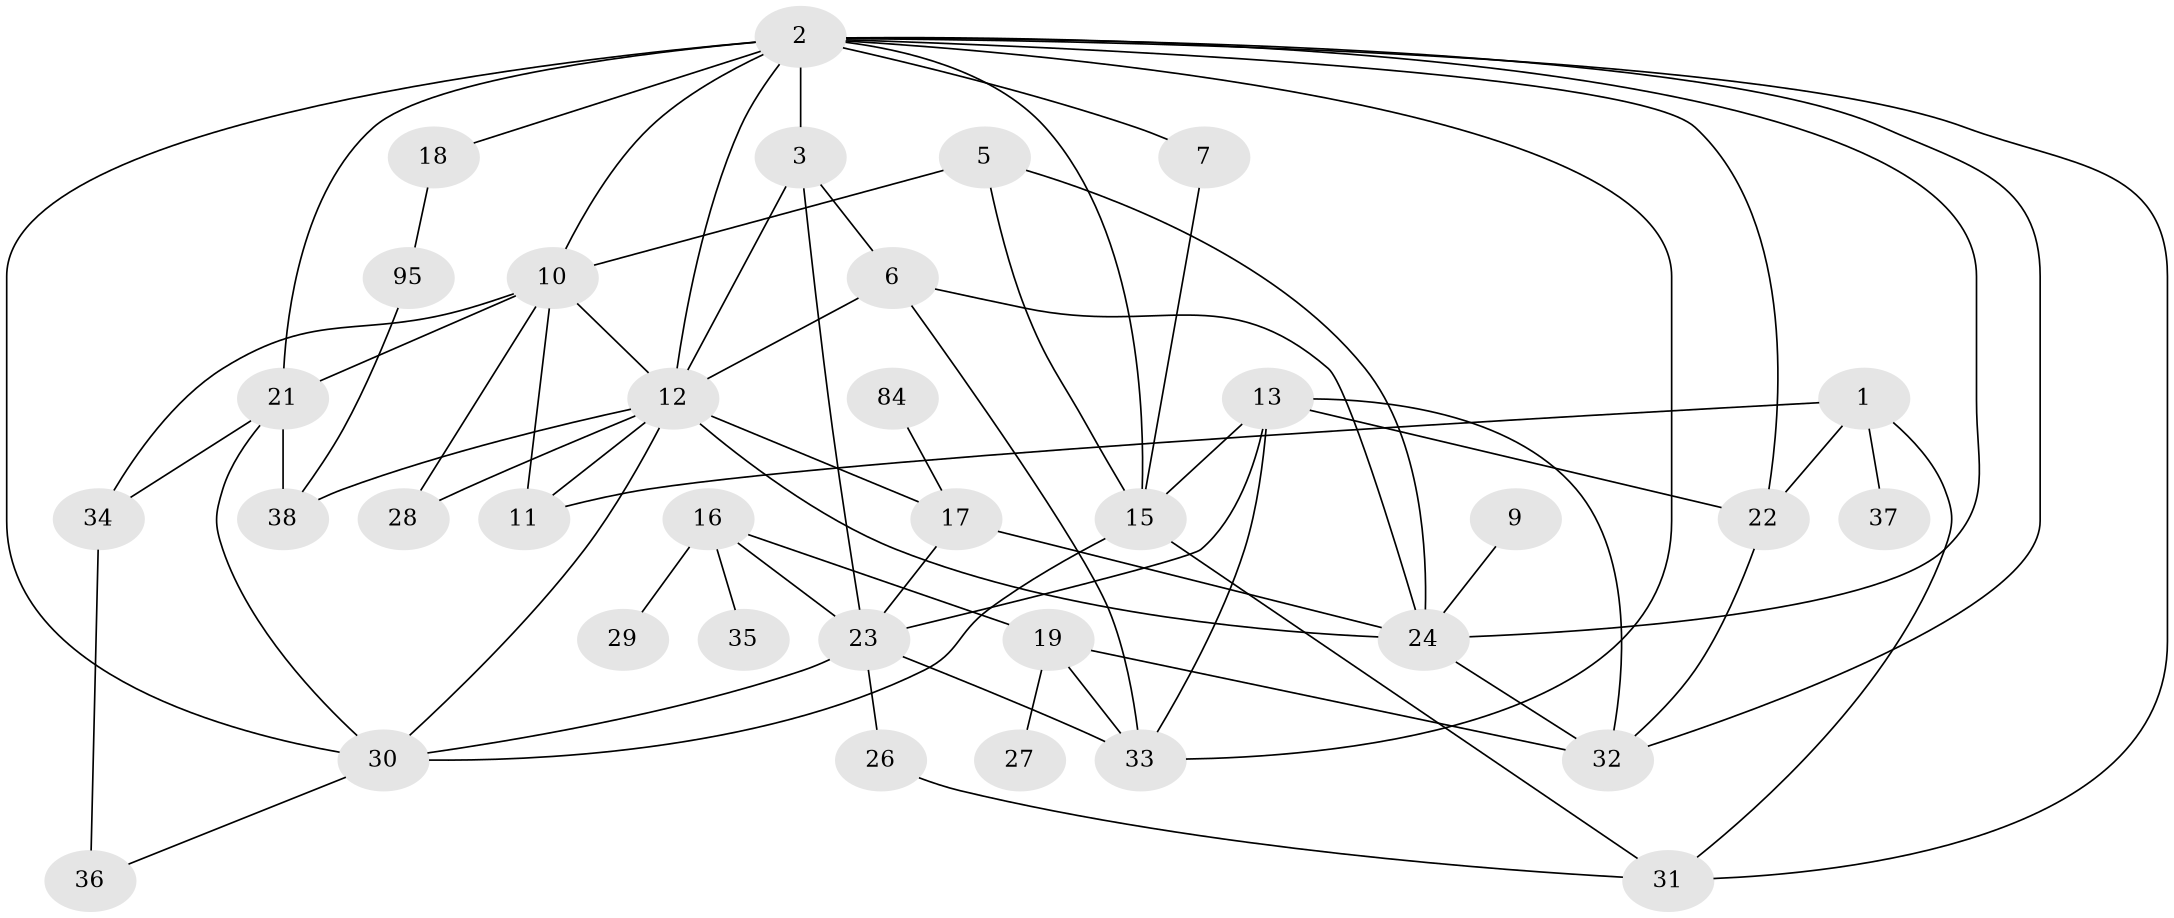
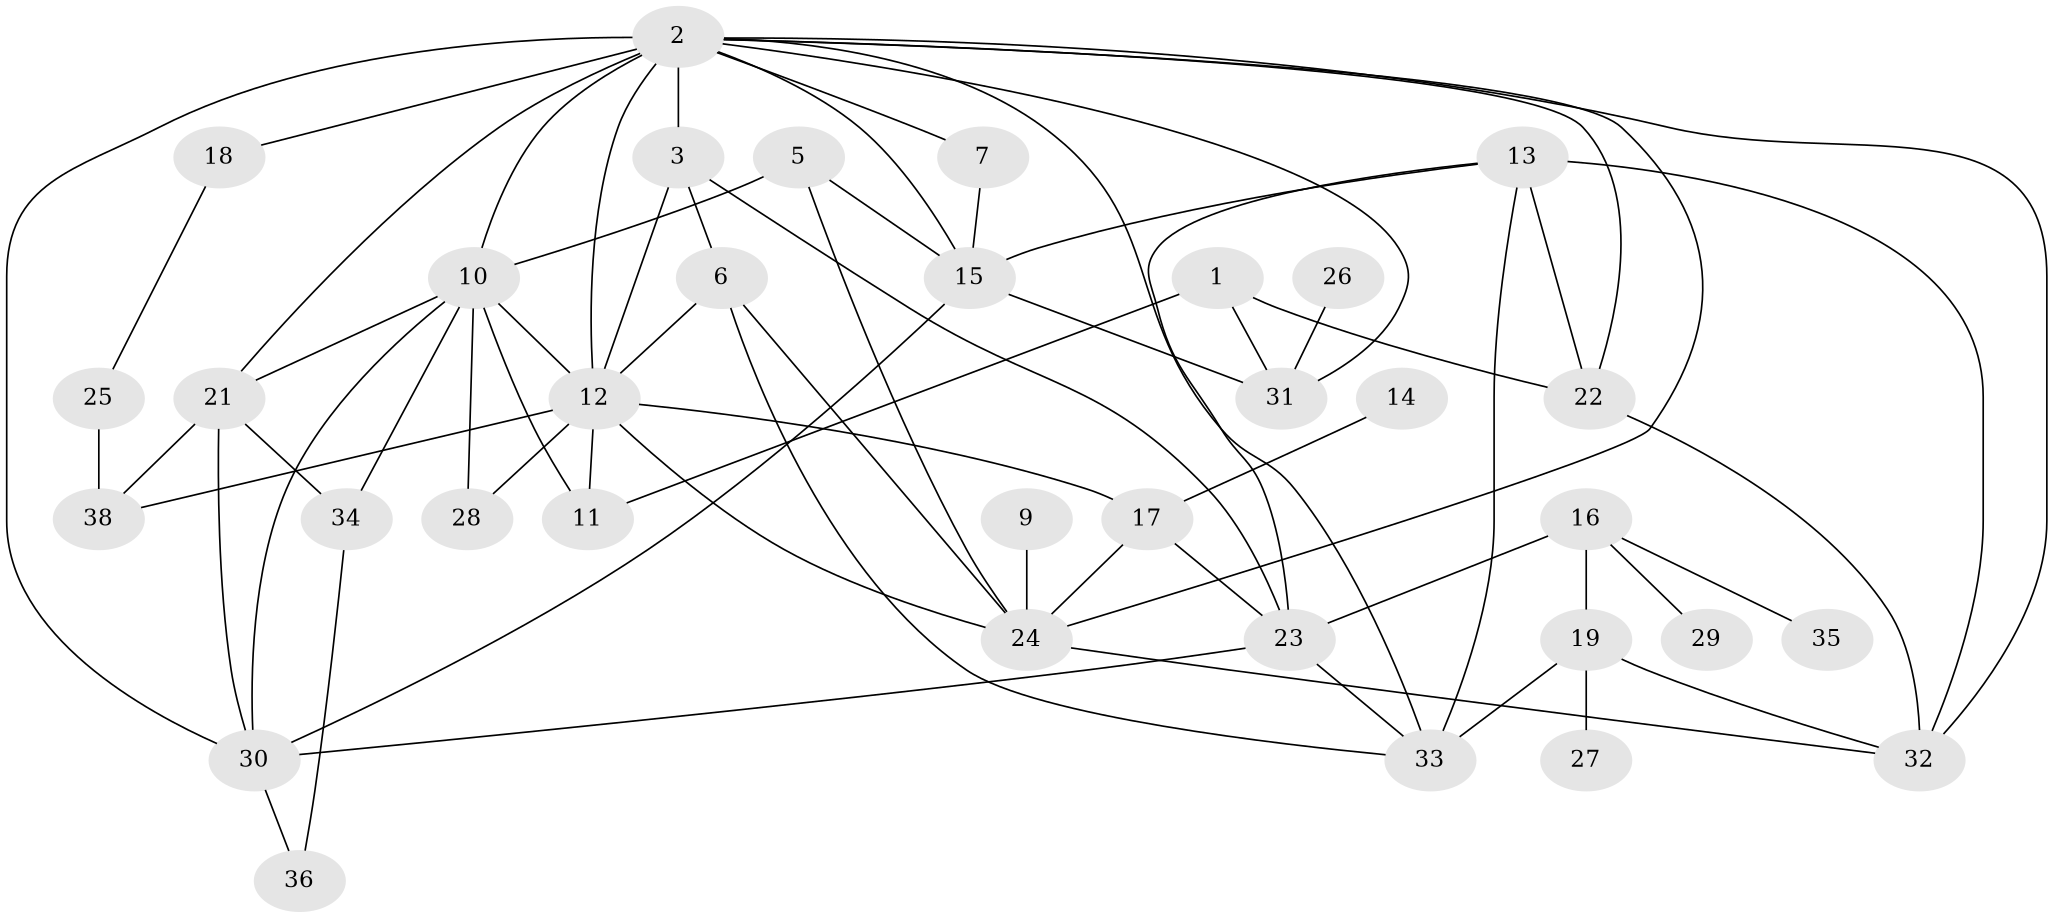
node "95": label "95" -> "25"
node "84": label "84" -> "14"
node "37": removed
edge "12" -- "30": now "10" -- "30"
edge "23" -- "26": removed
